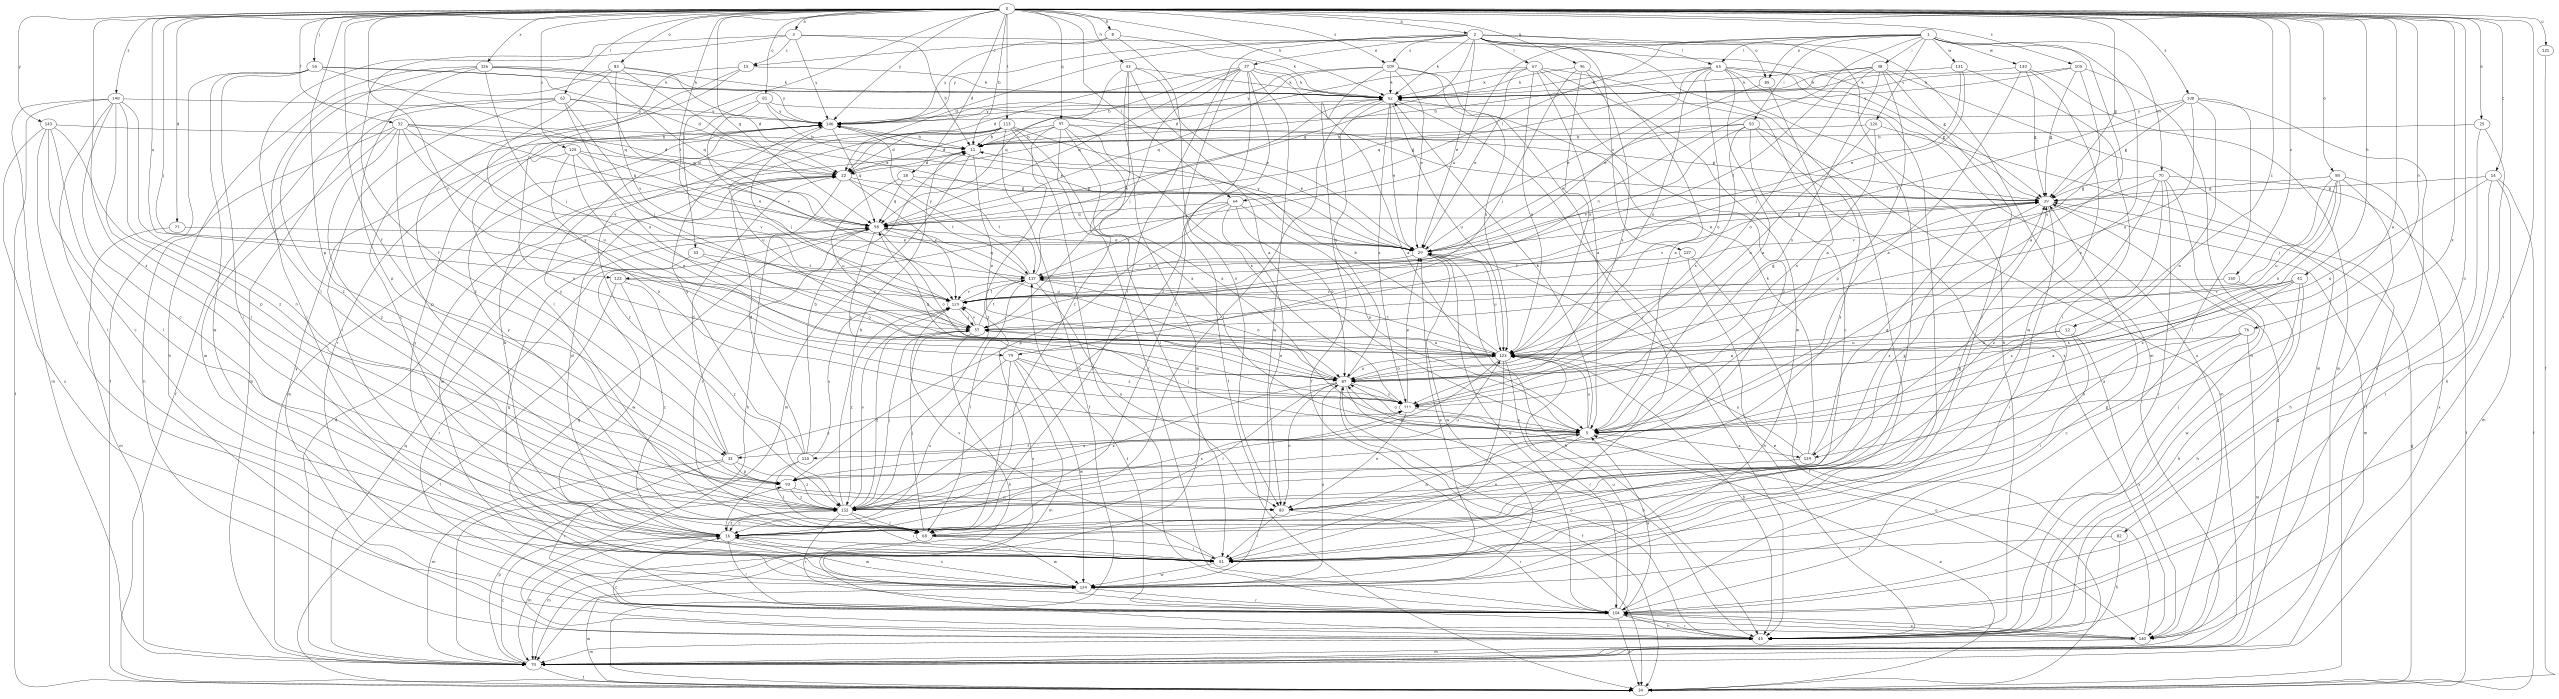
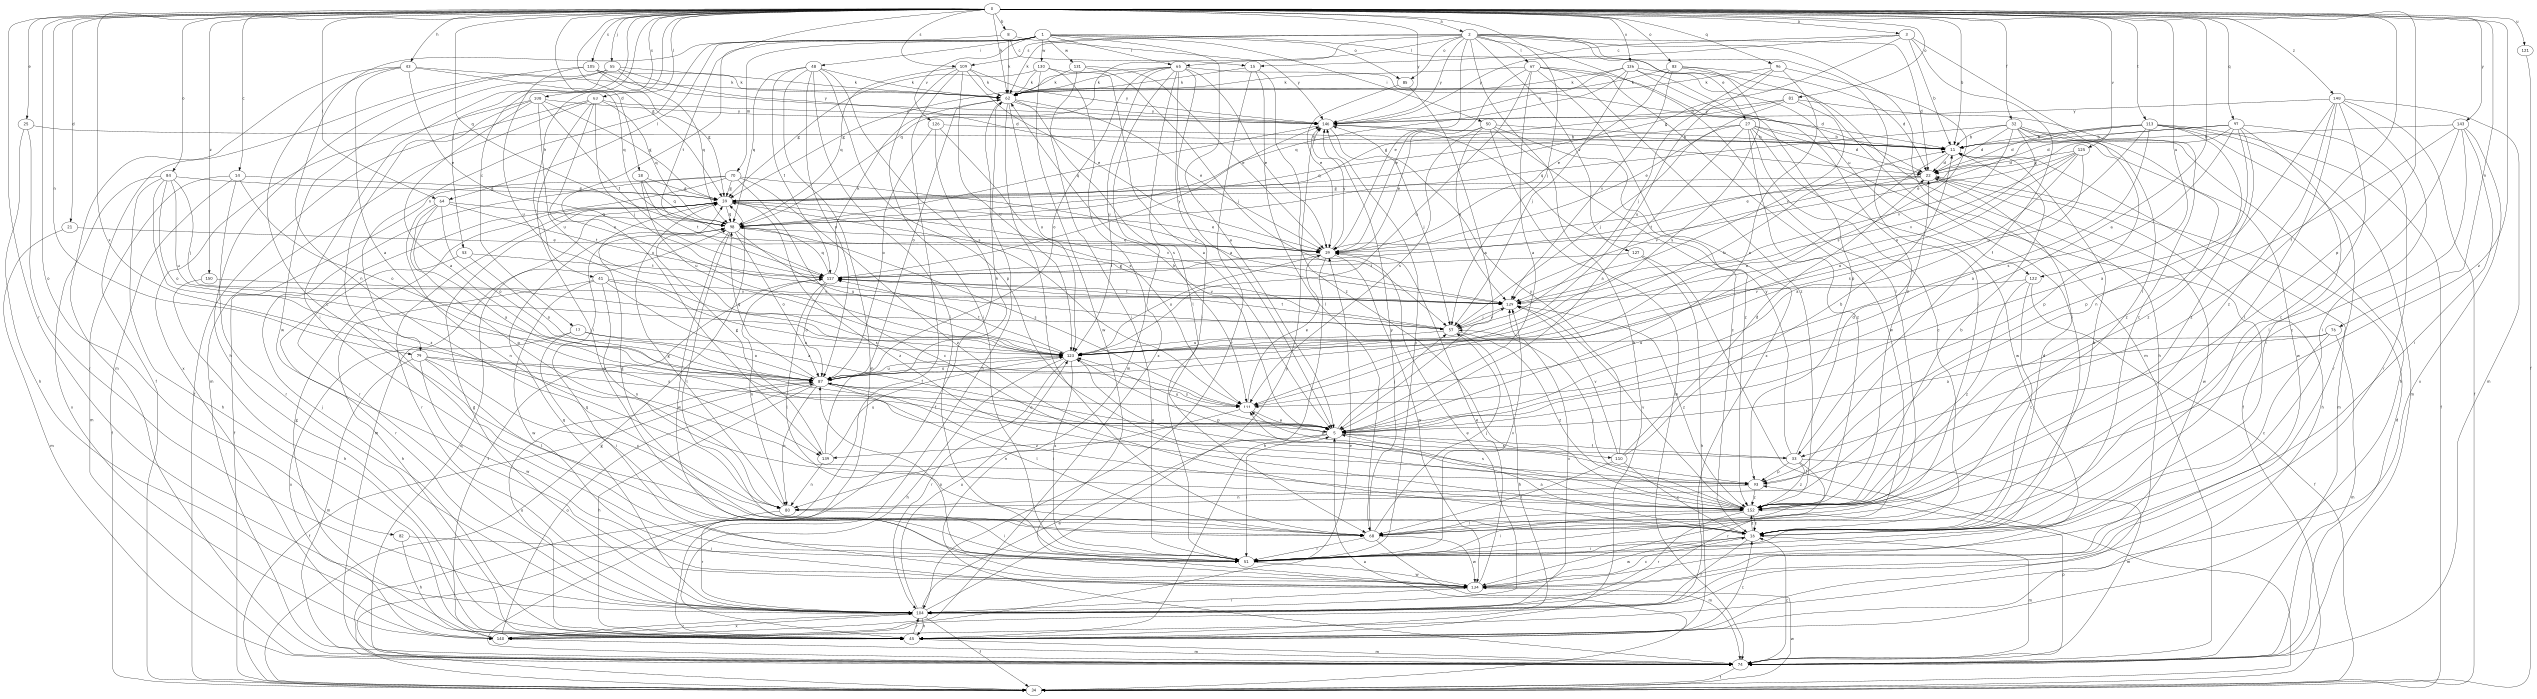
edge "27" -> "62": removed, label "k"
